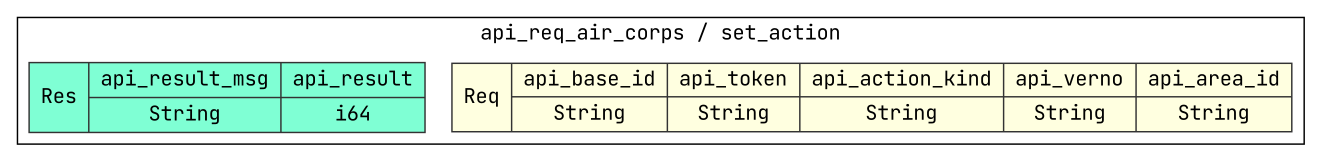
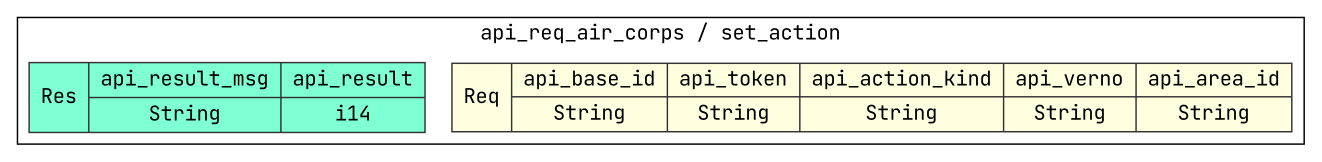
node "Res": text "i64" -> "i14"
